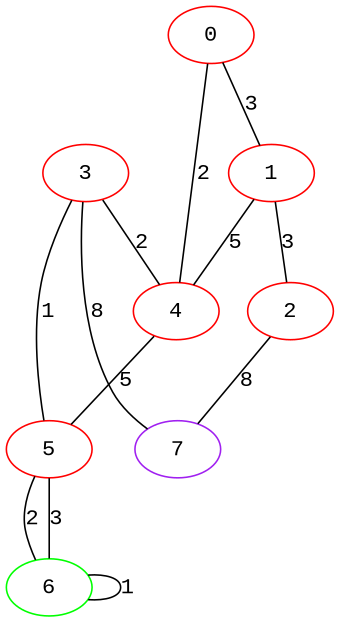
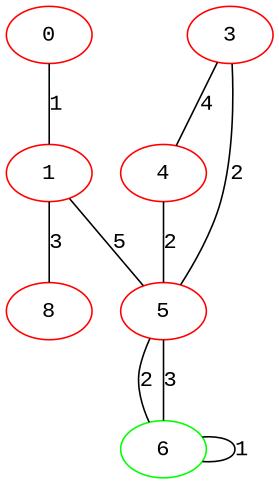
edge "0" -- "1": label "3" -> "1"
edge "0" -- "4": removed, label "2"
edge "3" -- "4": label "2" -> "4"
edge "1" -- "4": now "1" -- "5"
edge "3" -- "5": label "1" -> "2"
node "2": label "2" -> "8"
edge "4" -- "5": label "5" -> "2"
node "7": removed
